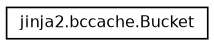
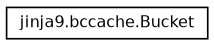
node "jinja2.bccache.Bucket": label "jinja2.bccache.Bucket" -> "jinja9.bccache.Bucket"
